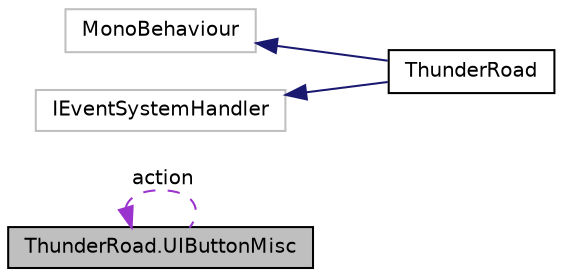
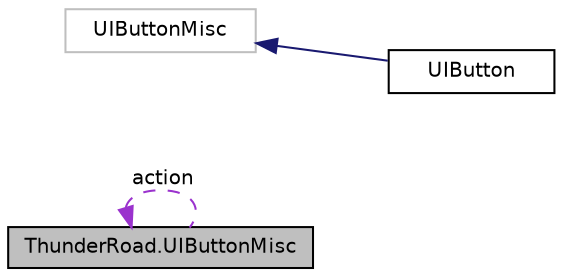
node "MonoBehaviour": label "MonoBehaviour" -> "UIButtonMisc"
node "ThunderRoad": label "ThunderRoad" -> "UIButton"
node "IEventSystemHandler": removed
